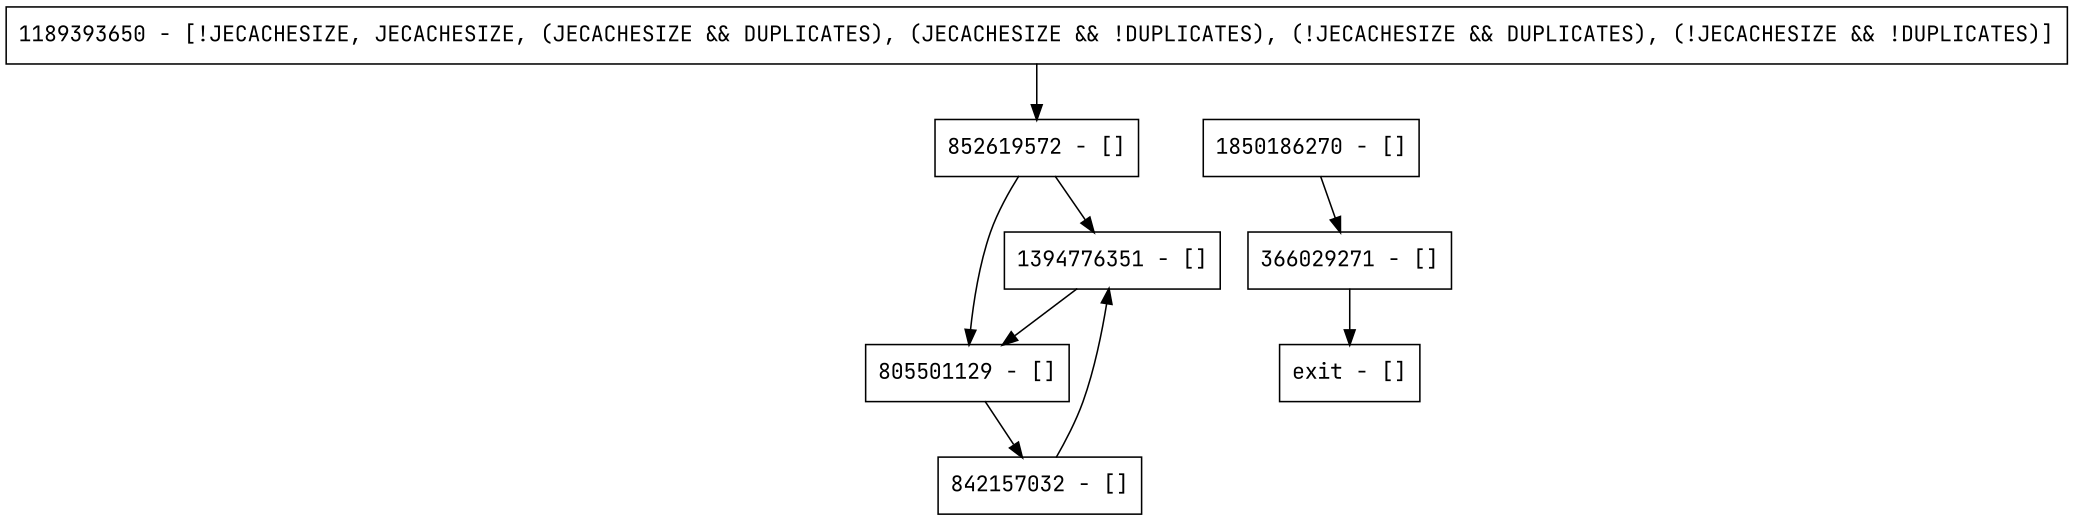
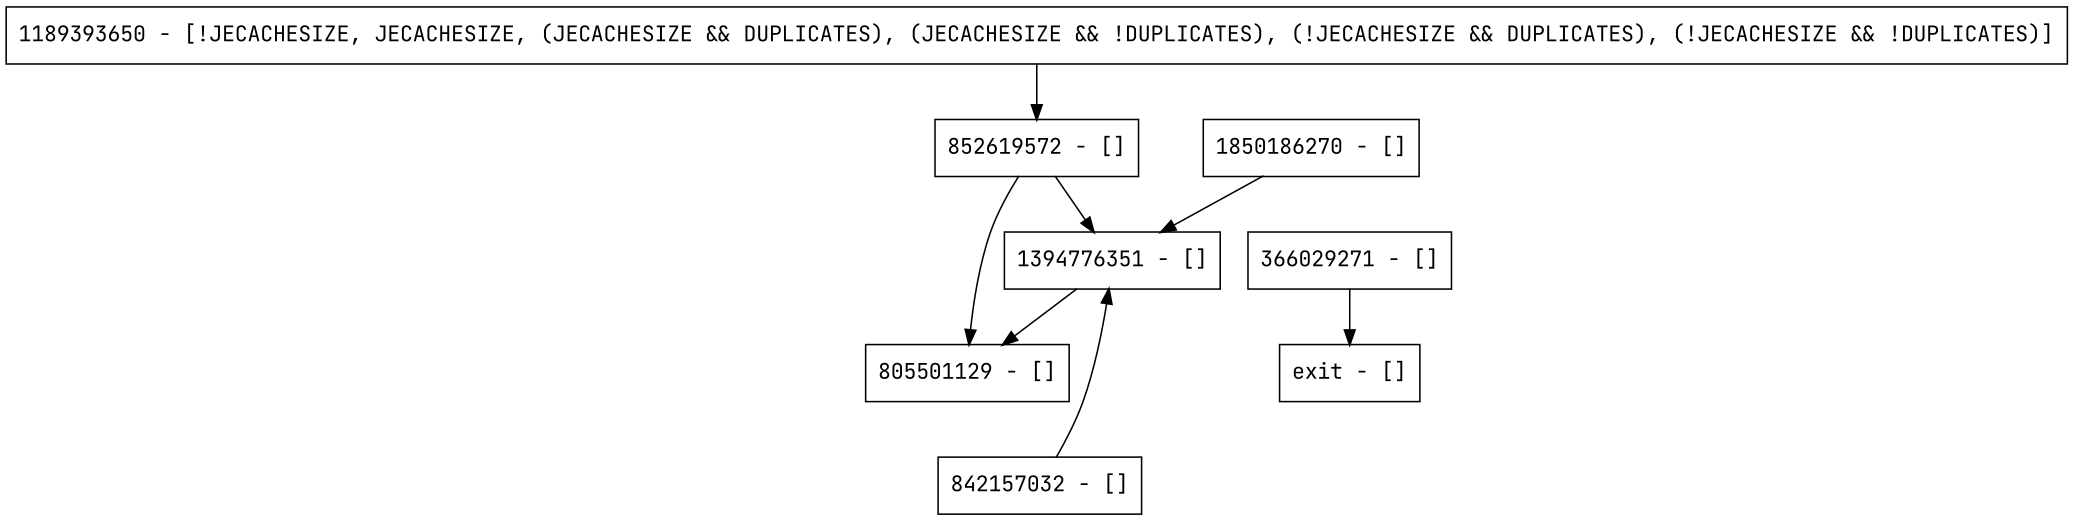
edge "1850186270 - []" -> "366029271 - []": now "1850186270 - []" -> "1394776351 - []"
edge "805501129 - []" -> "842157032 - []": removed
